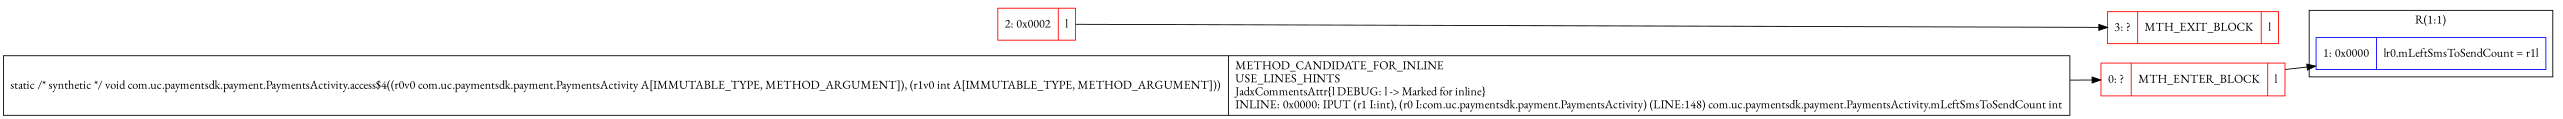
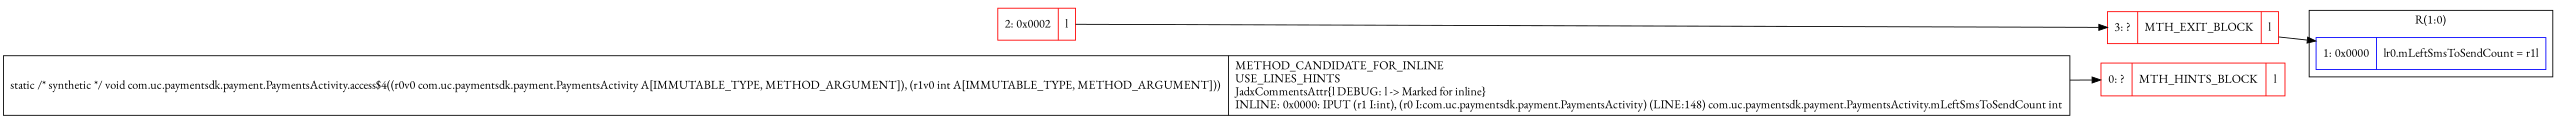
cluster "R(1:1)": label "R(1:1)" -> "R(1:0)"
edge "0: ?" -> "1: 0x0000": now "3: ?" -> "1: 0x0000"
node "0: ?": text "MTH_ENTER_BLOCK" -> "MTH_HINTS_BLOCK"
